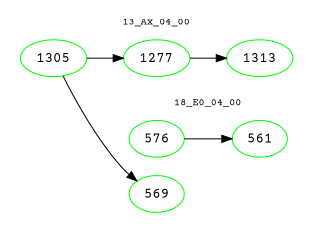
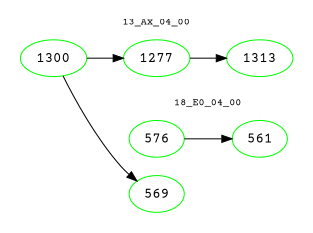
node "1305": label "1305" -> "1300"
